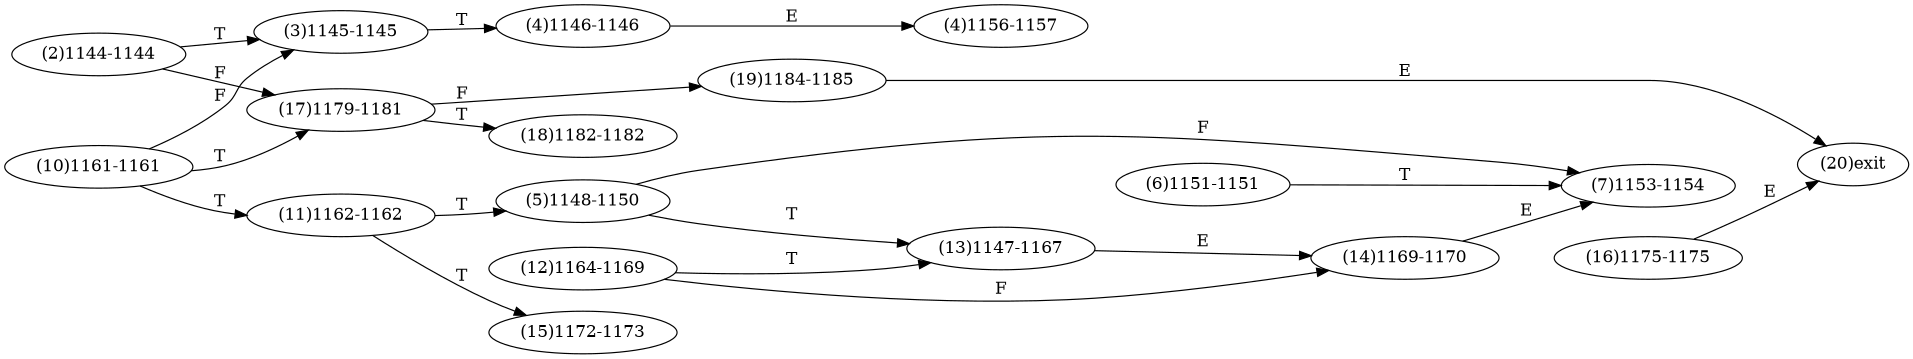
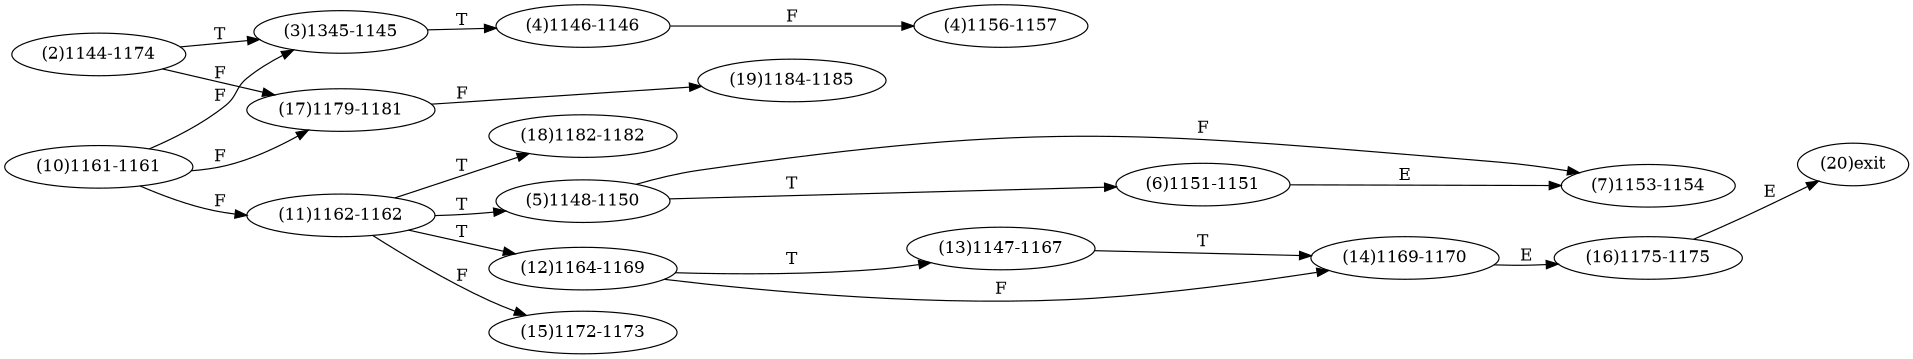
edge "(4)1146-1146" -> "(4)1156-1157": label "E" -> "F"
node "(3)1145-1145": label "(3)1145-1145" -> "(3)1345-1145"
node "(2)1144-1144": label "(2)1144-1144" -> "(2)1144-1174"
edge "(19)1184-1185" -> "(20)exit": removed, label "E"
edge "(17)1179-1181" -> "(18)1182-1182": now "(11)1162-1162" -> "(18)1182-1182"
edge "(10)1161-1161" -> "(17)1179-1181": label "T" -> "F"
edge "(6)1151-1151" -> "(7)1153-1154": label "T" -> "E"
edge "(10)1161-1161" -> "(11)1162-1162": label "T" -> "F"
edge "(14)1169-1170" -> "(7)1153-1154": now "(14)1169-1170" -> "(16)1175-1175"
edge "(5)1148-1150" -> "(13)1147-1167": now "(5)1148-1150" -> "(6)1151-1151"
edge "(11)1162-1162" -> "(12)1164-1169": added, label "T"
edge "(13)1147-1167" -> "(14)1169-1170": label "E" -> "T"
edge "(11)1162-1162" -> "(15)1172-1173": label "T" -> "F"
